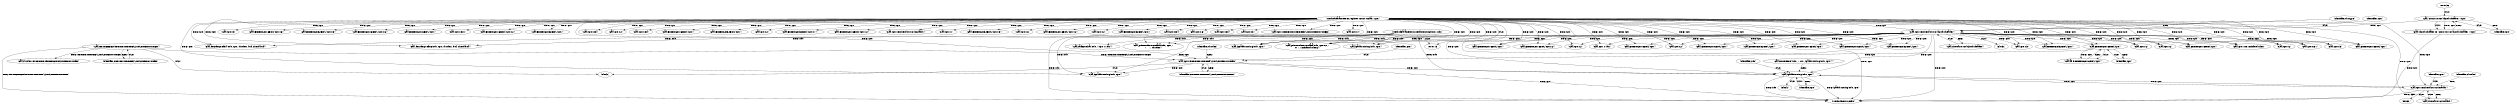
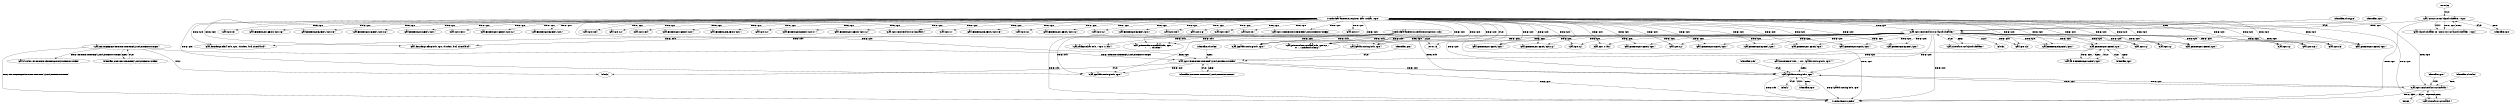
node "(MethodParameterIn,register const u_char *tptr)": label "(MethodParameterIn,register const u_char *tptr)" -> "(MethodParameterIn,register char u_char *tptr)"
node "(Call,tptr += vc_info_tlv_len)": removed
edge "(Call,sizeof(struct in_addr))" -> "(Call,tptr+=sizeof(struct in_addr))": label "AST: " -> "TCHECK: "
edge "(Call,ldp_tlv_header = (const struct ldp_tlv_header *)tptr)" -> "(MethodReturn,RET)": now "(Call,(const struct ldp_tlv_header *)tptr)" -> "(MethodReturn,RET)"
